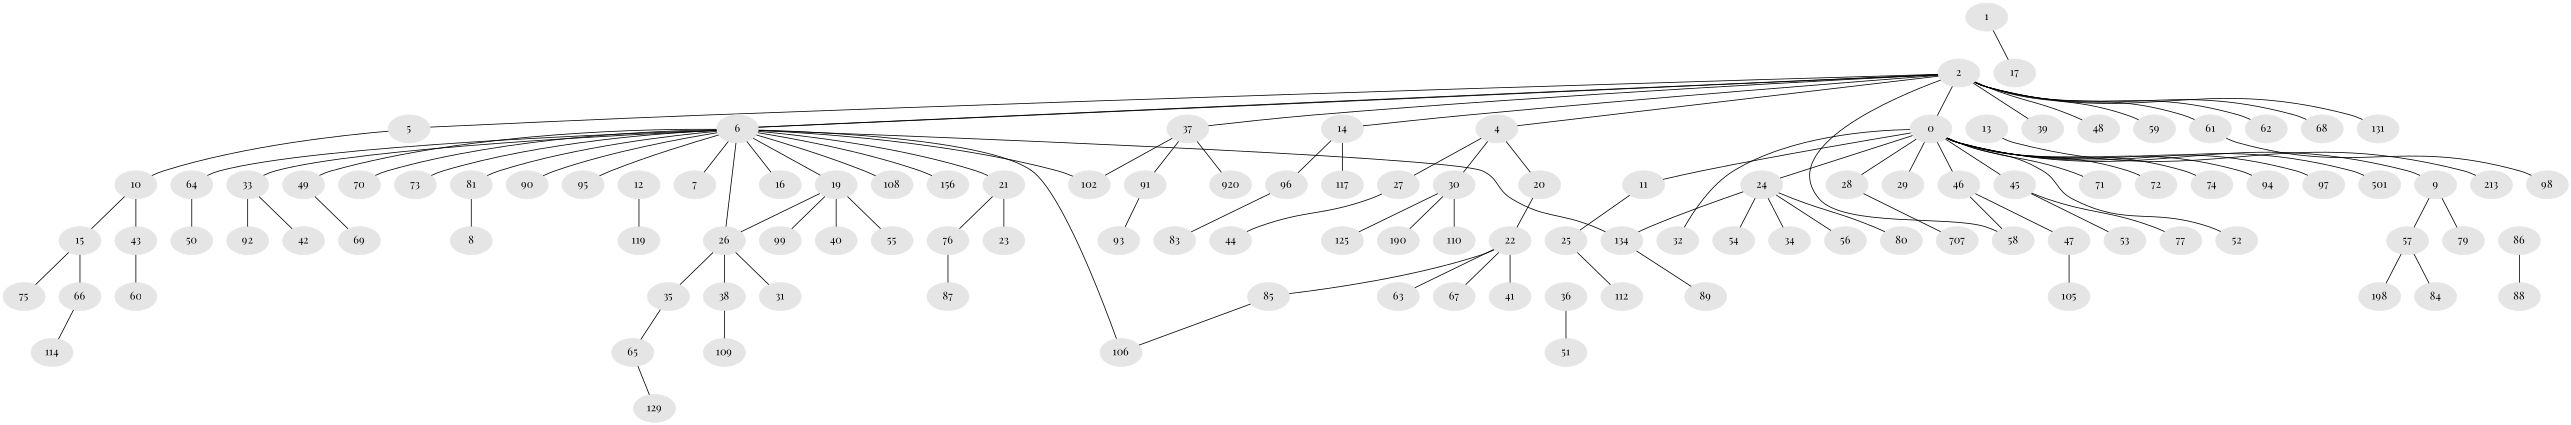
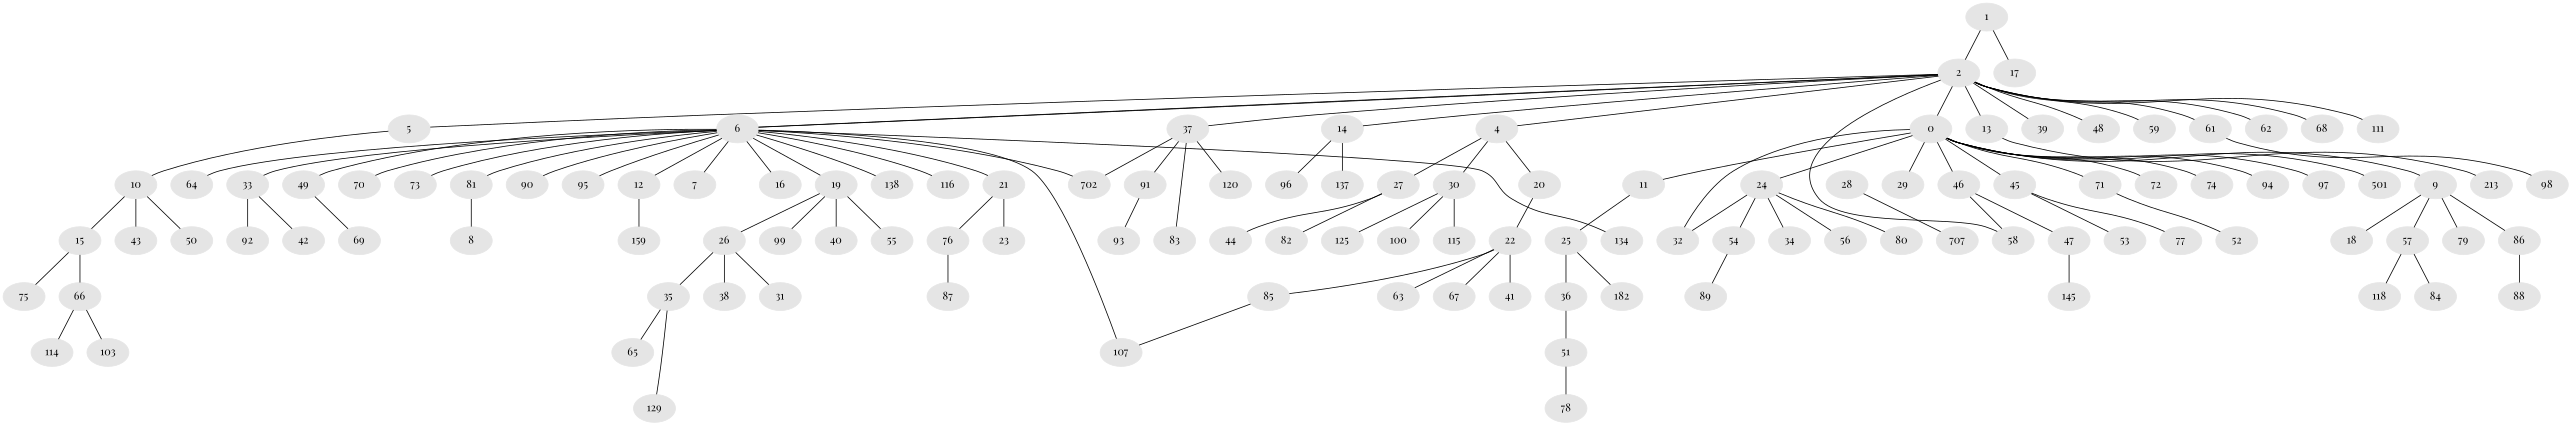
edge "1" -- "2": added
edge "2" -- "13": added
node "131": label "131" -> "111"
edge "0" -- "28": removed
edge "6" -- "26": now "6" -- "12"
node "108": label "108" -> "138"
node "156": label "156" -> "116"
node "102": label "102" -> "702"
node "920": label "920" -> "120"
node "117": label "117" -> "137"
edge "0" -- "52": now "71" -- "52"
edge "24" -- "134": now "24" -- "32"
edge "64" -- "50": now "10" -- "50"
edge "96" -- "83": now "37" -- "83"
edge "9" -- "86": added
node "119": label "119" -> "159"
node "82": added
node "190": label "190" -> "100"
node "110": label "110" -> "115"
node "18": added
edge "25" -- "36": added
edge "134" -- "89": now "54" -- "89"
node "60": removed
node "112": label "112" -> "182"
node "105": label "105" -> "145"
node "198": label "198" -> "118"
node "103": added
node "109": removed
node "106": label "106" -> "107"
edge "65" -- "129": now "35" -- "129"
node "78": added
